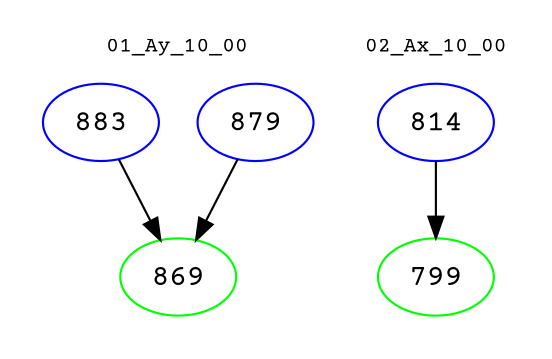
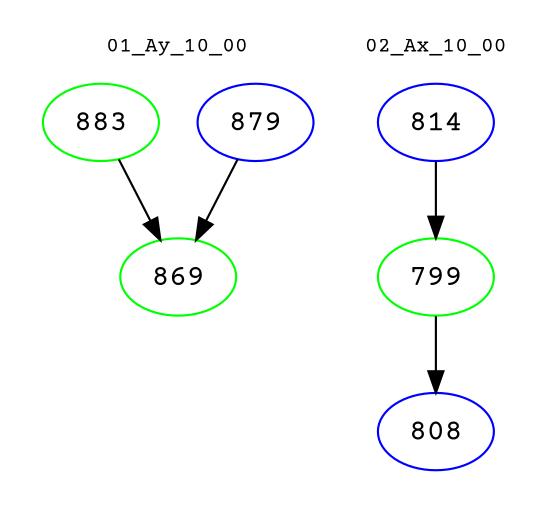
node "883": color blue -> green
node "808": added
